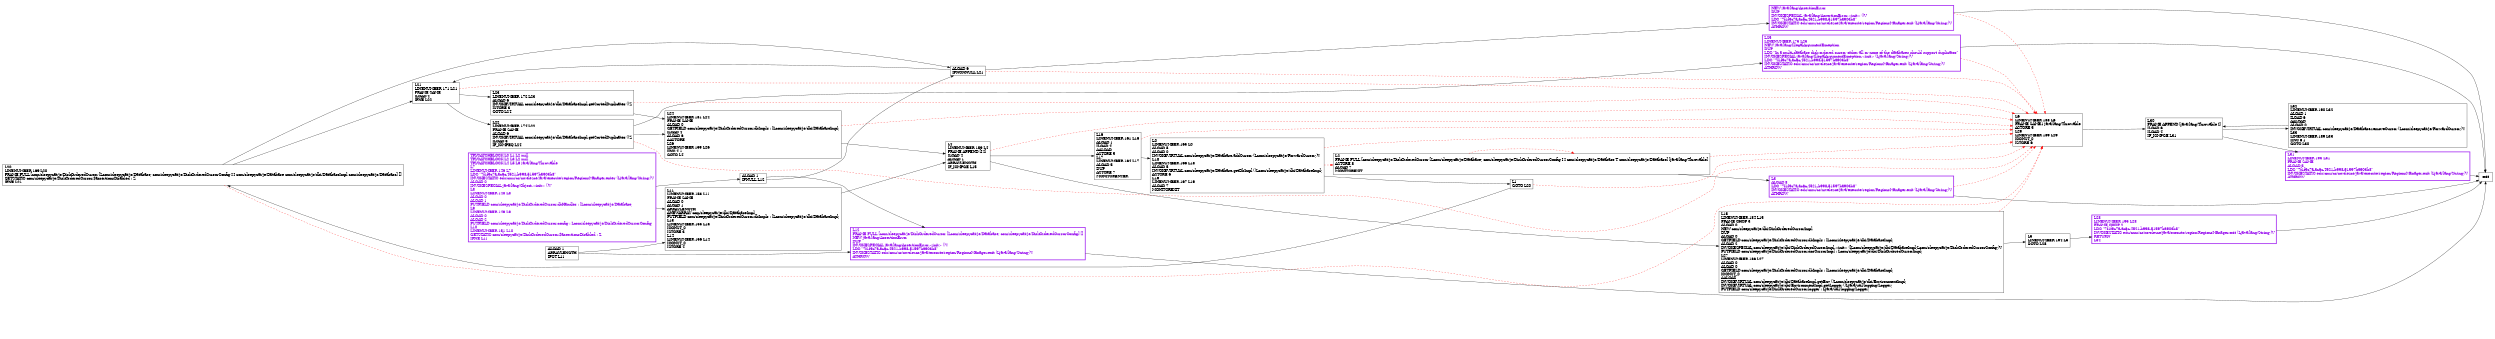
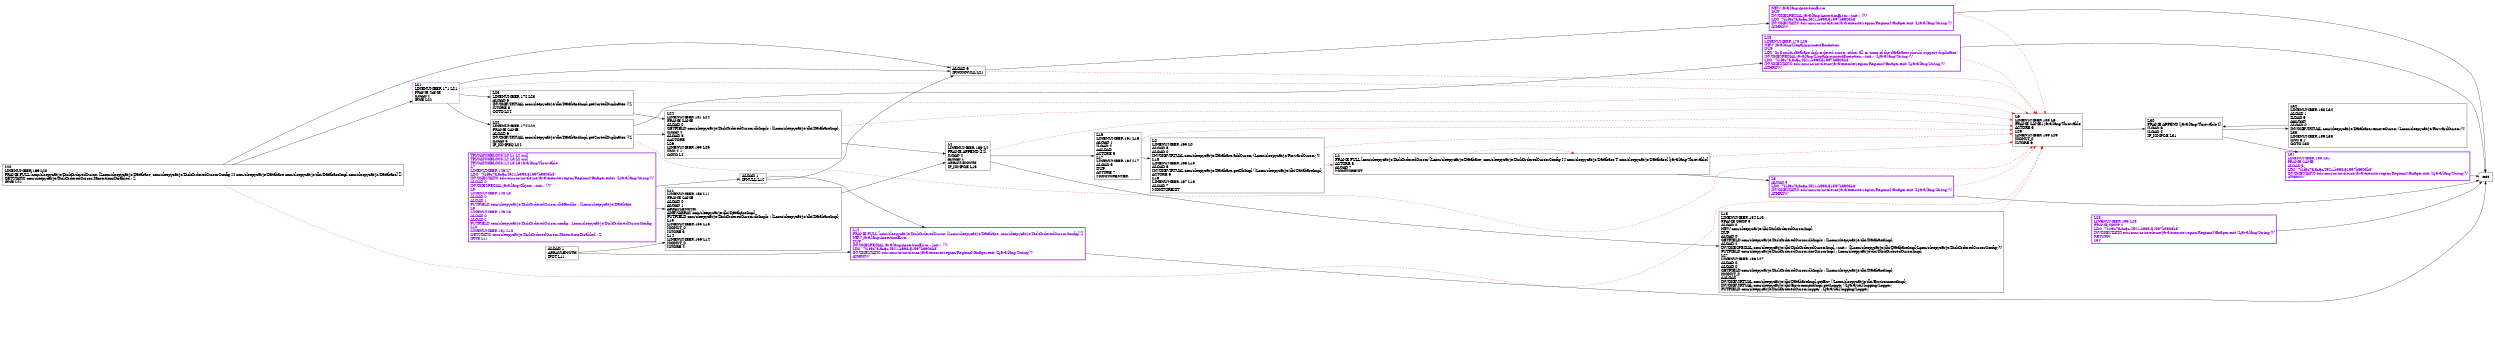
edge "ALOAD 6 IFNONNULL L21" -> "L21 LINENUMBER 171 L21 FRAME SAME ILOAD 4 IFNE L22": reversed
node "L21 LINENUMBER 171 L21 FRAME SAME ILOAD 4 IFNE L22": color black -> purple
node "L1 GOTO L20": removed
node "L5 LINENUMBER 194 L5 GOTO L28": removed
